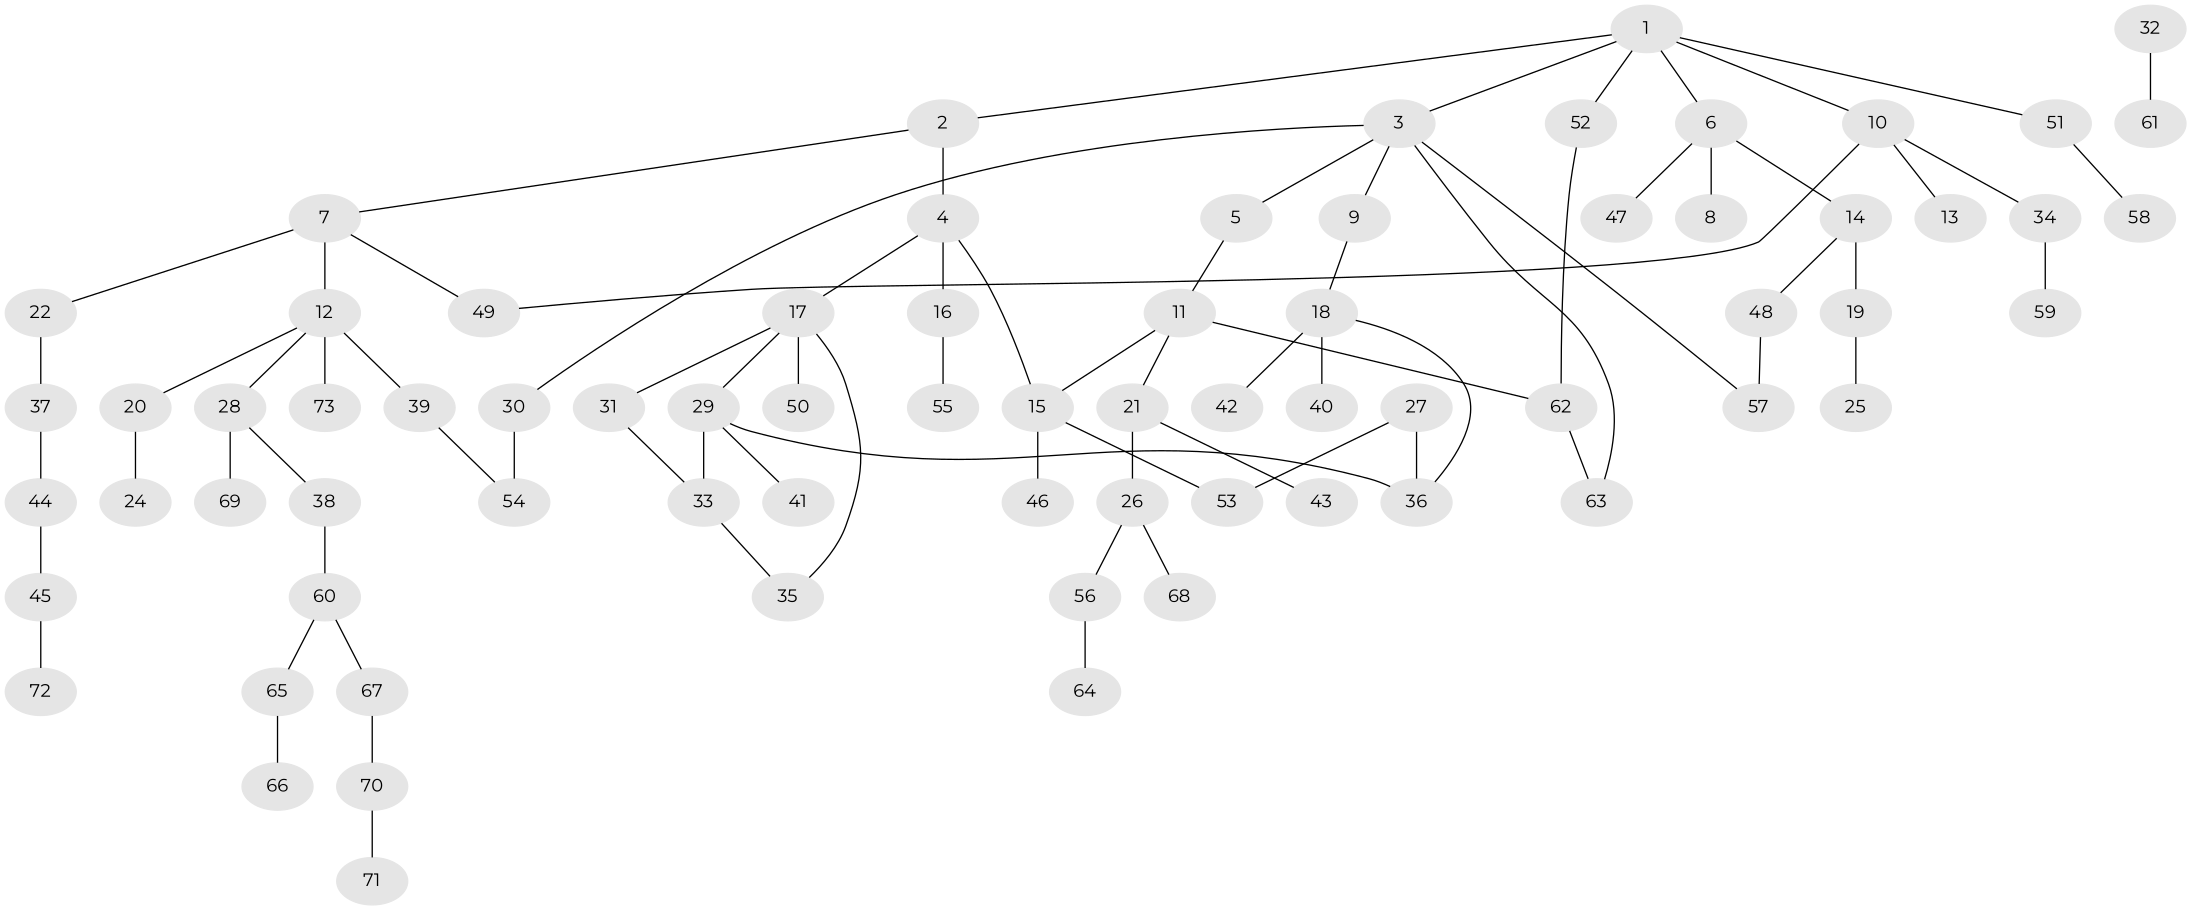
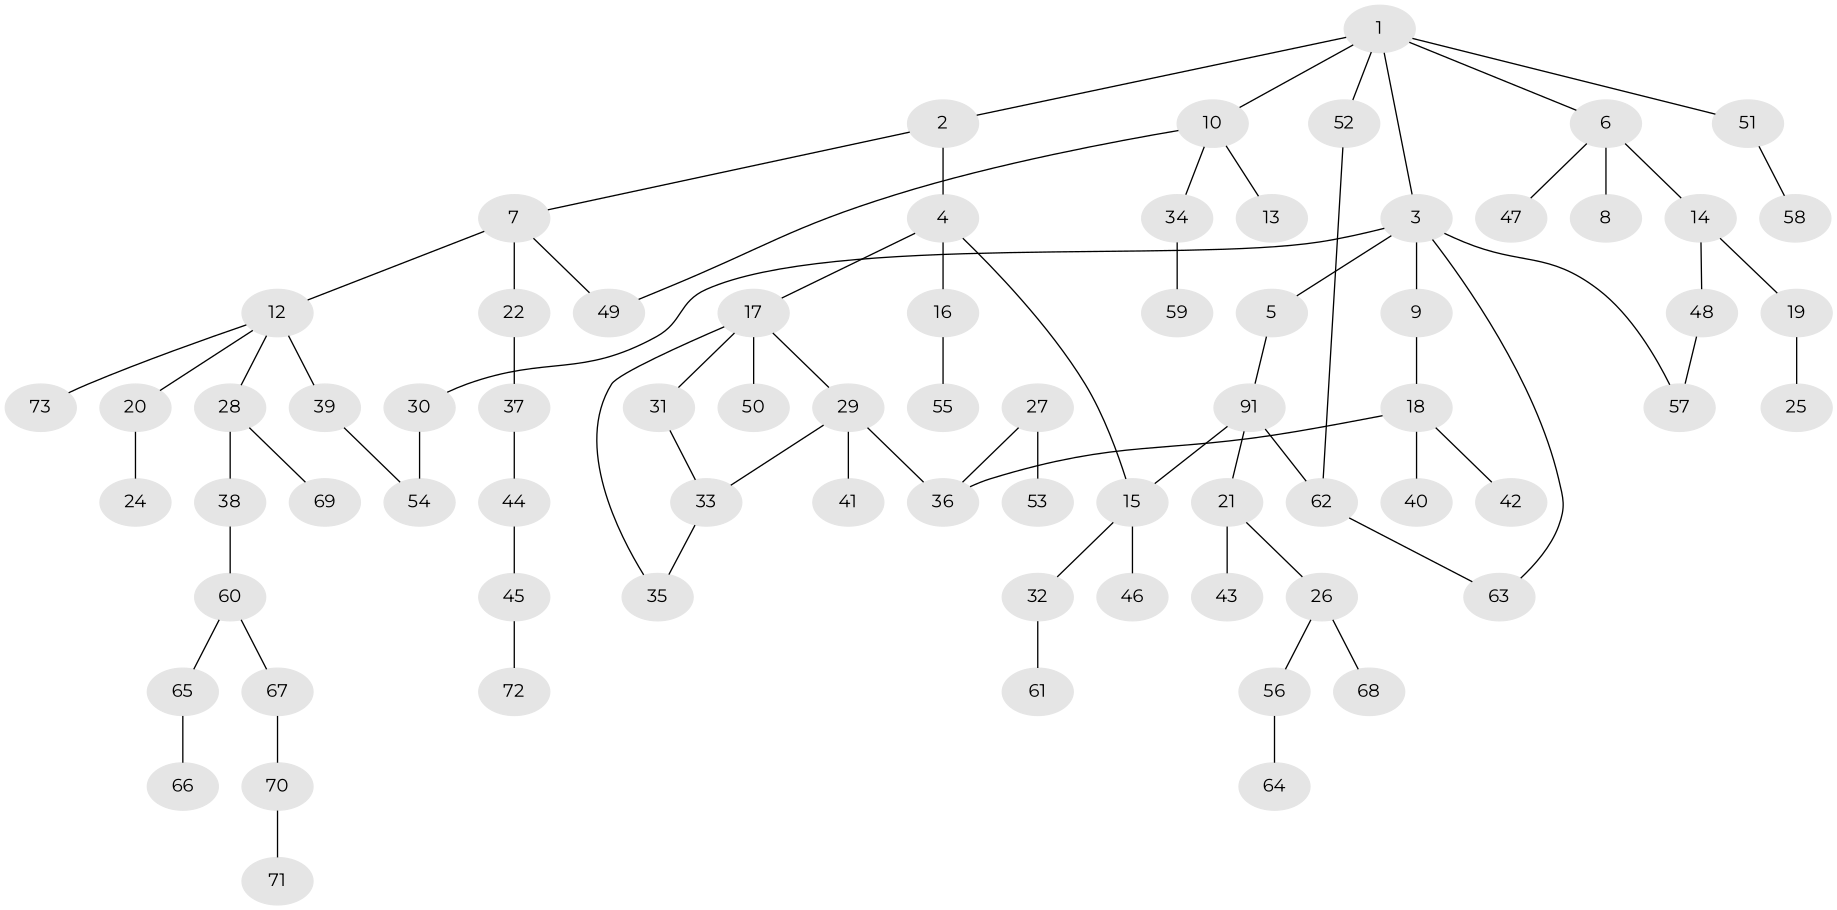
node "11": label "11" -> "91"
edge "15" -- "53": now "15" -- "32"
